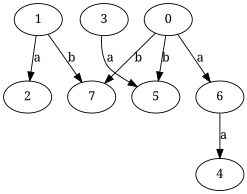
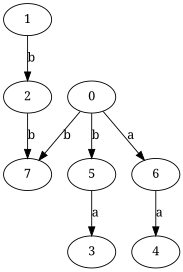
edge "1" -> "7": now "2" -> "7"
edge "1" -> "2": label "a" -> "b"
edge "3" -> "5": reversed
